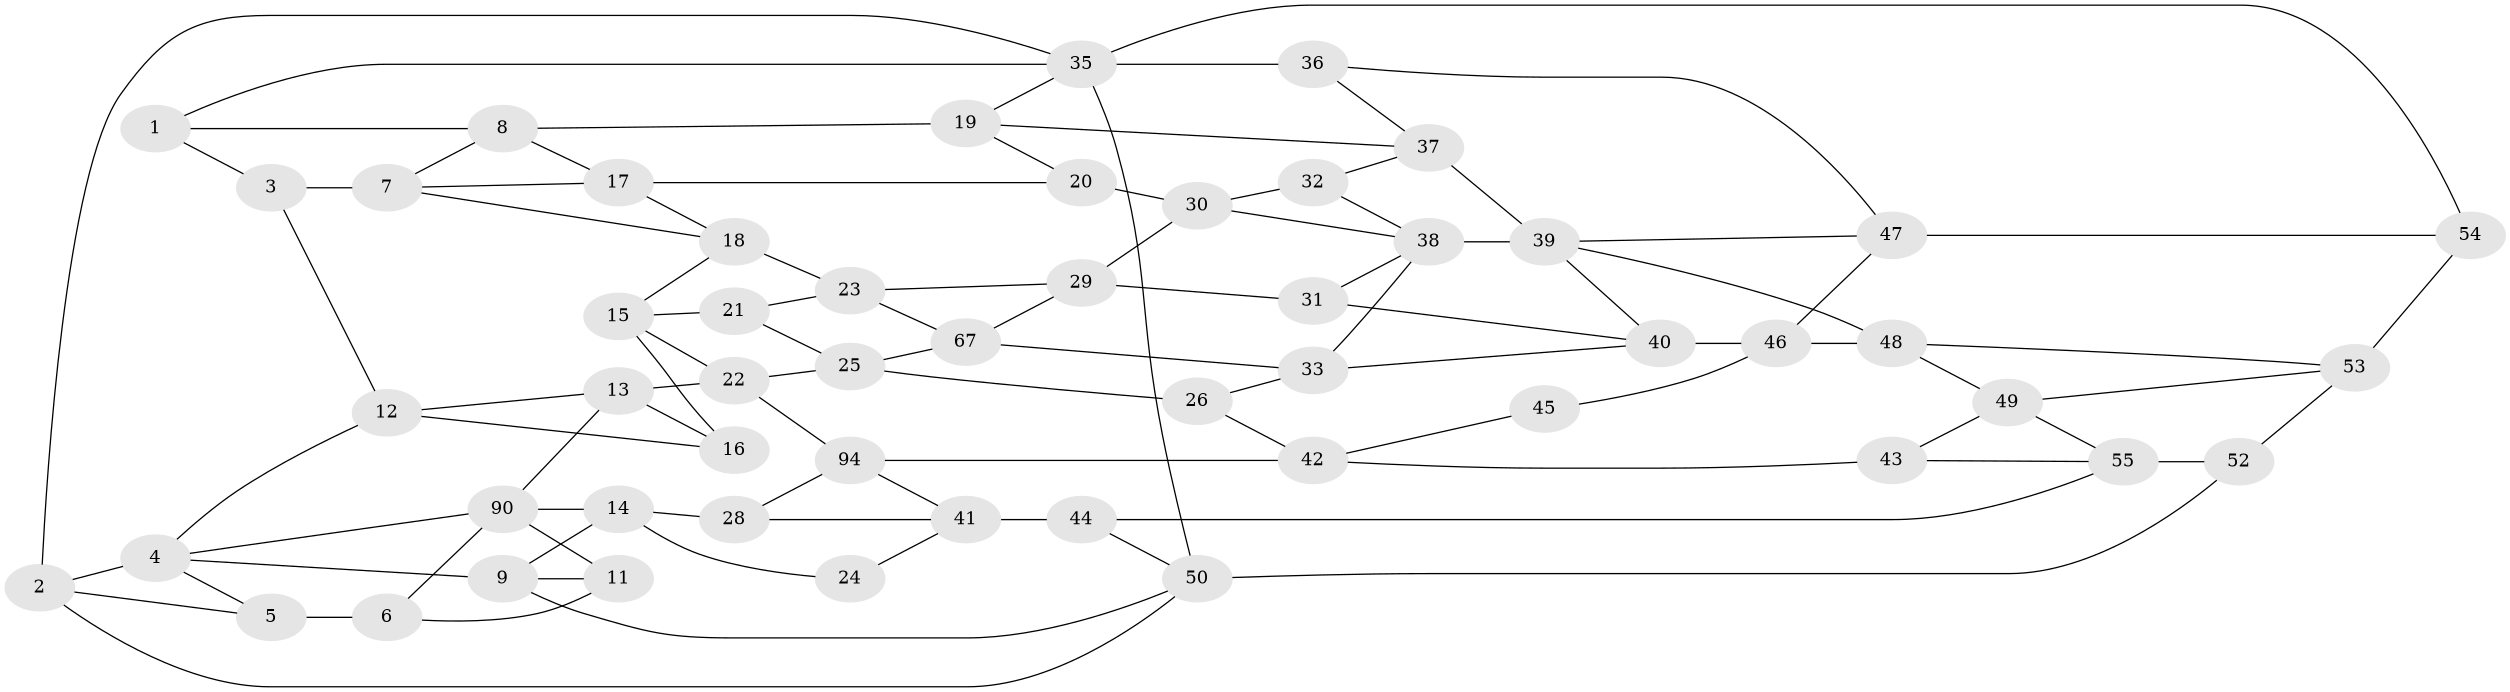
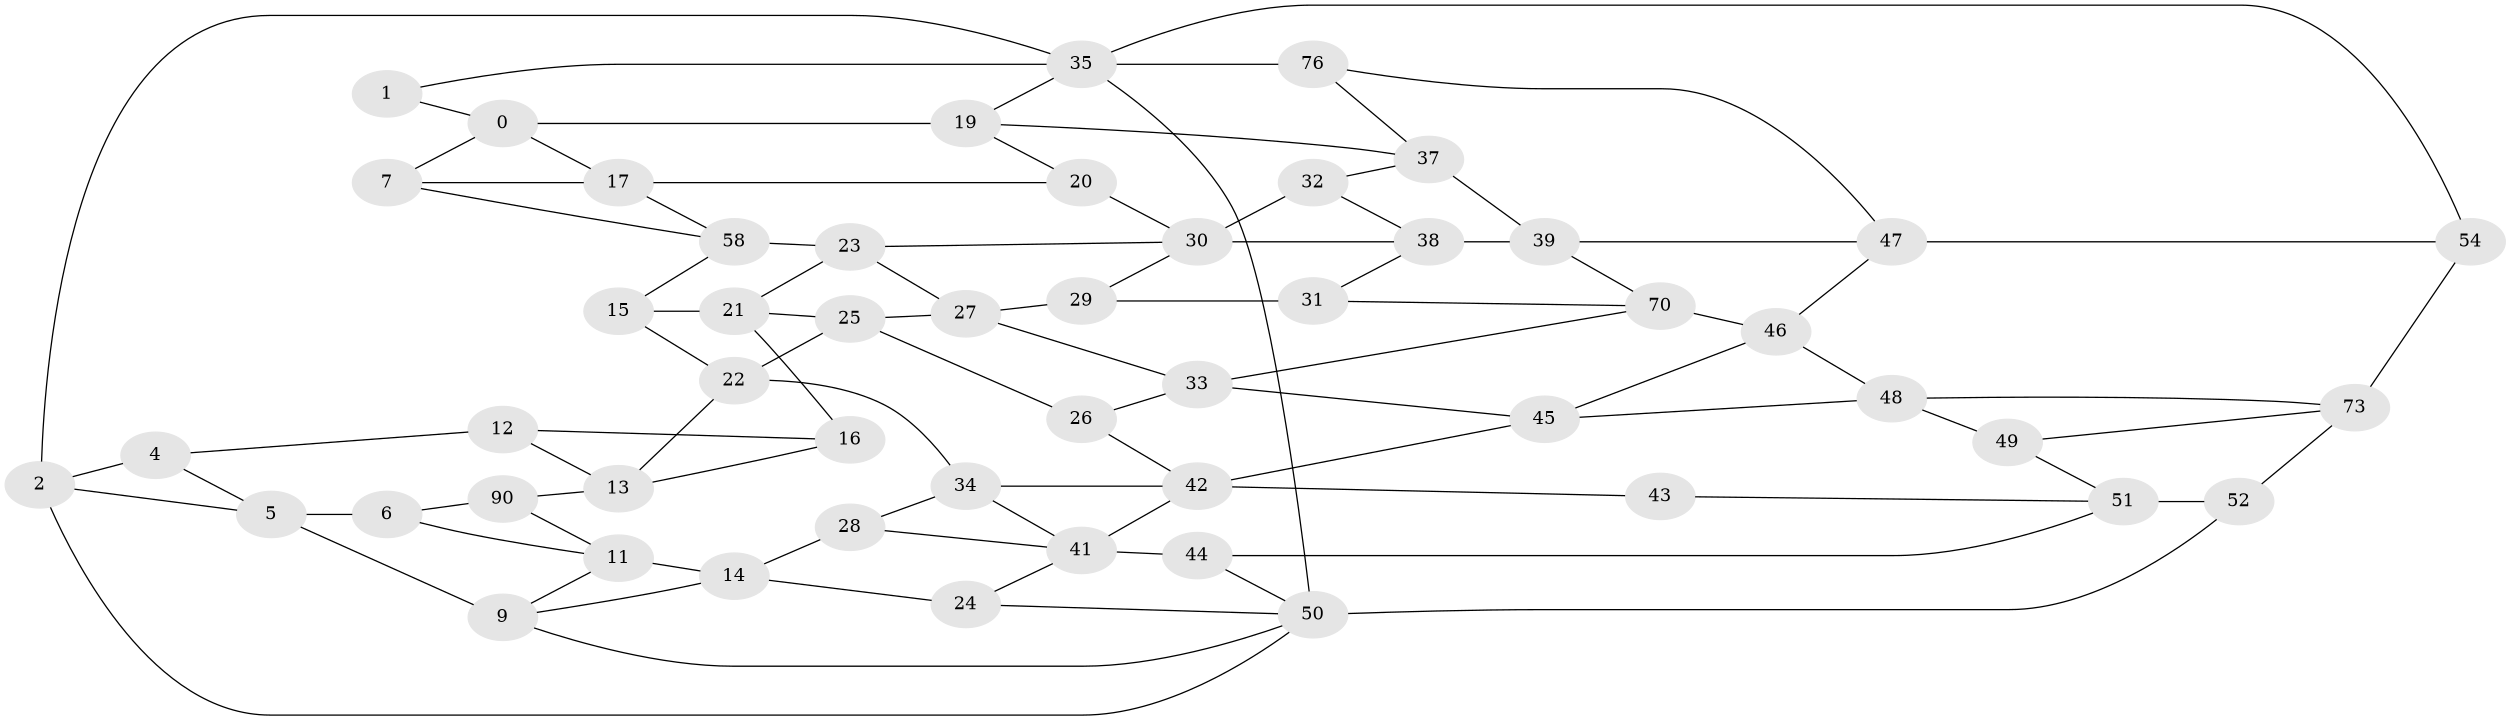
node "36": label "36" -> "76"
node "8": label "8" -> "0"
node "3": removed
node "18": label "18" -> "58"
edge "39" -- "48": now "45" -- "48"
edge "29" -- "23": now "30" -- "23"
edge "38" -- "33": now "45" -- "33"
node "67": label "67" -> "27"
node "40": label "40" -> "70"
node "53": label "53" -> "73"
edge "15" -- "16": now "21" -- "16"
edge "49" -- "43": removed
node "94": label "94" -> "34"
node "55": label "55" -> "51"
edge "90" -- "14": now "11" -- "14"
edge "42" -- "41": added
edge "90" -- "4": removed
edge "4" -- "9": now "5" -- "9"
edge "24" -- "50": added
